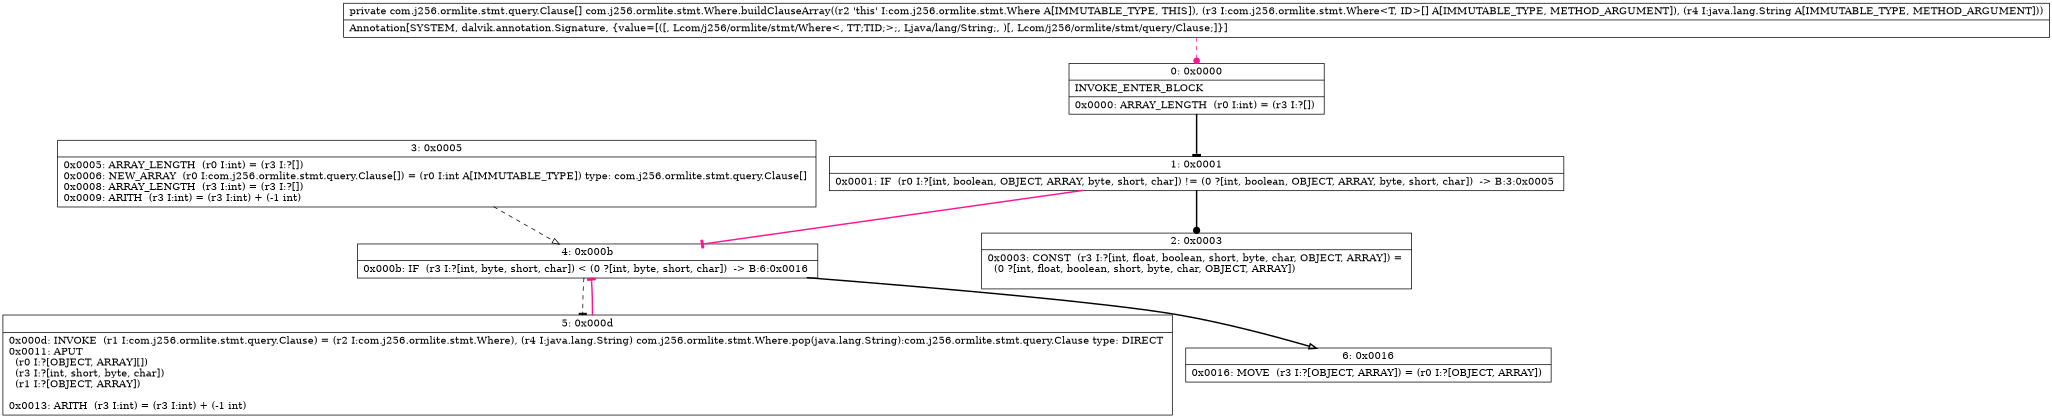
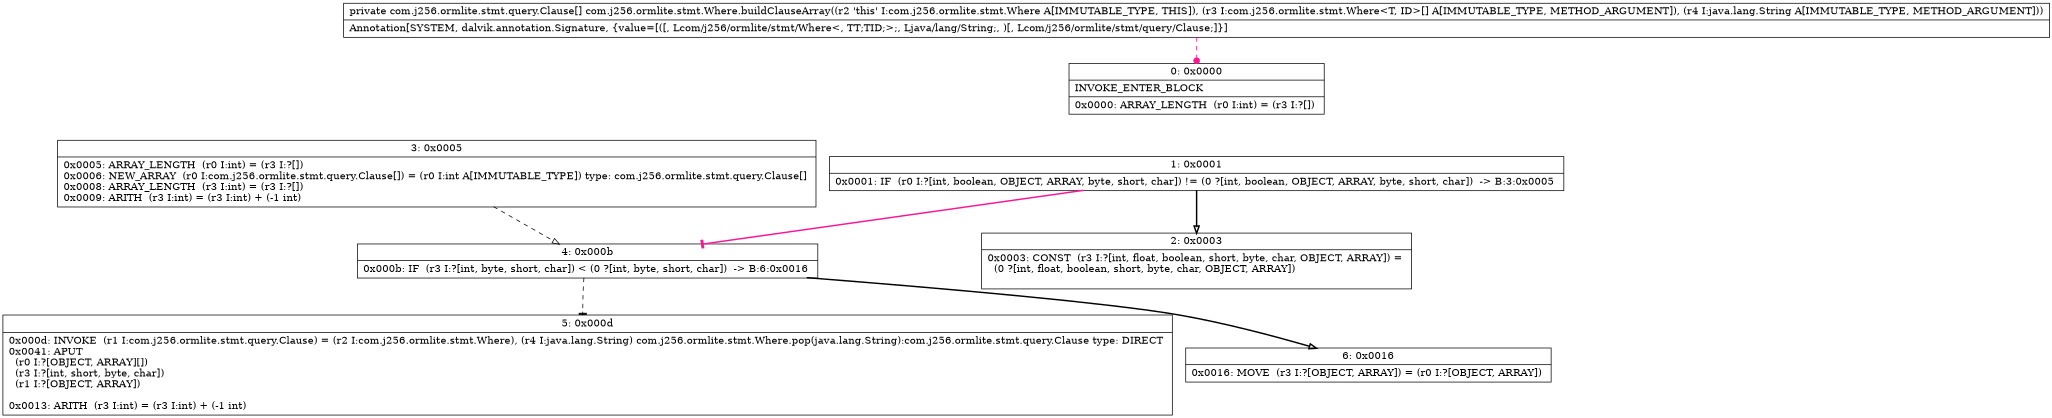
edge "0: 0x0000" -> "1: 0x0001": removed
edge "1: 0x0001" -> "2: 0x0003": arrowhead dot -> onormal
edge "5: 0x000d" -> "4: 0x000b": removed
node "5: 0x000d": text "0x0011: APUT" -> "0x0041: APUT"
